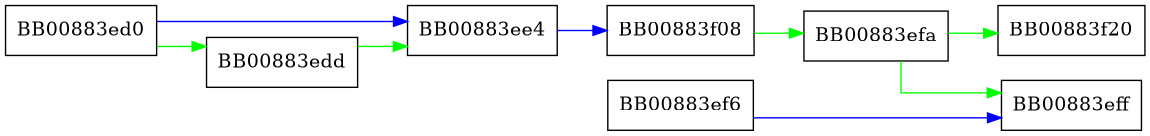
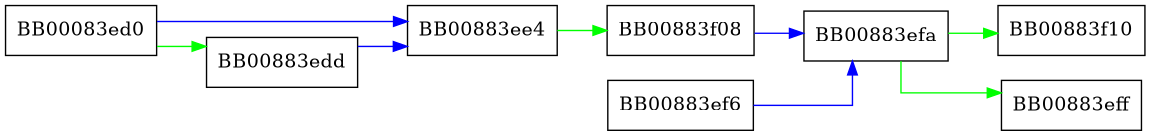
node "BB00883ed0": label "BB00883ed0" -> "BB00083ed0"
edge "BB00883ee4" -> "BB00883f08": color blue -> green
node "BB00883f20": label "BB00883f20" -> "BB00883f10"
edge "BB00883f08" -> "BB00883efa": color green -> blue
edge "BB00883edd" -> "BB00883ee4": color green -> blue
edge "BB00883ef6" -> "BB00883eff": now "BB00883ef6" -> "BB00883efa"
